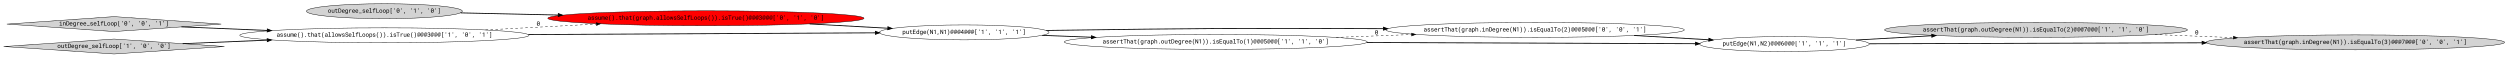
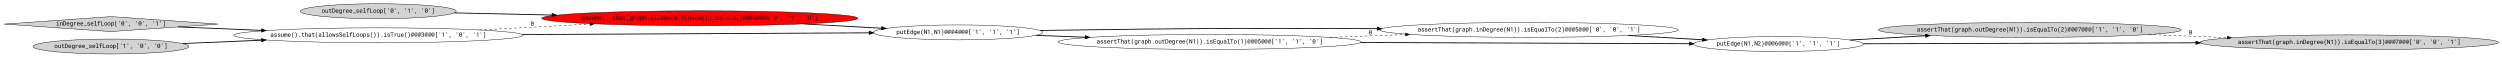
node "outDegree_selfLoop['1', '0', '0']": shape diamond -> ellipse
